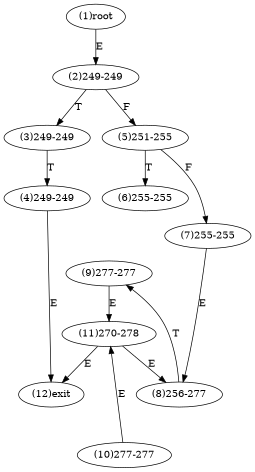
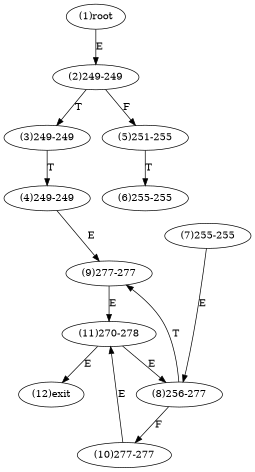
edge "(5)251-255" -> "(7)255-255": removed, label "F"
edge "(4)249-249" -> "(12)exit": now "(4)249-249" -> "(9)277-277"
edge "(8)256-277" -> "(10)277-277": added, label "F"
